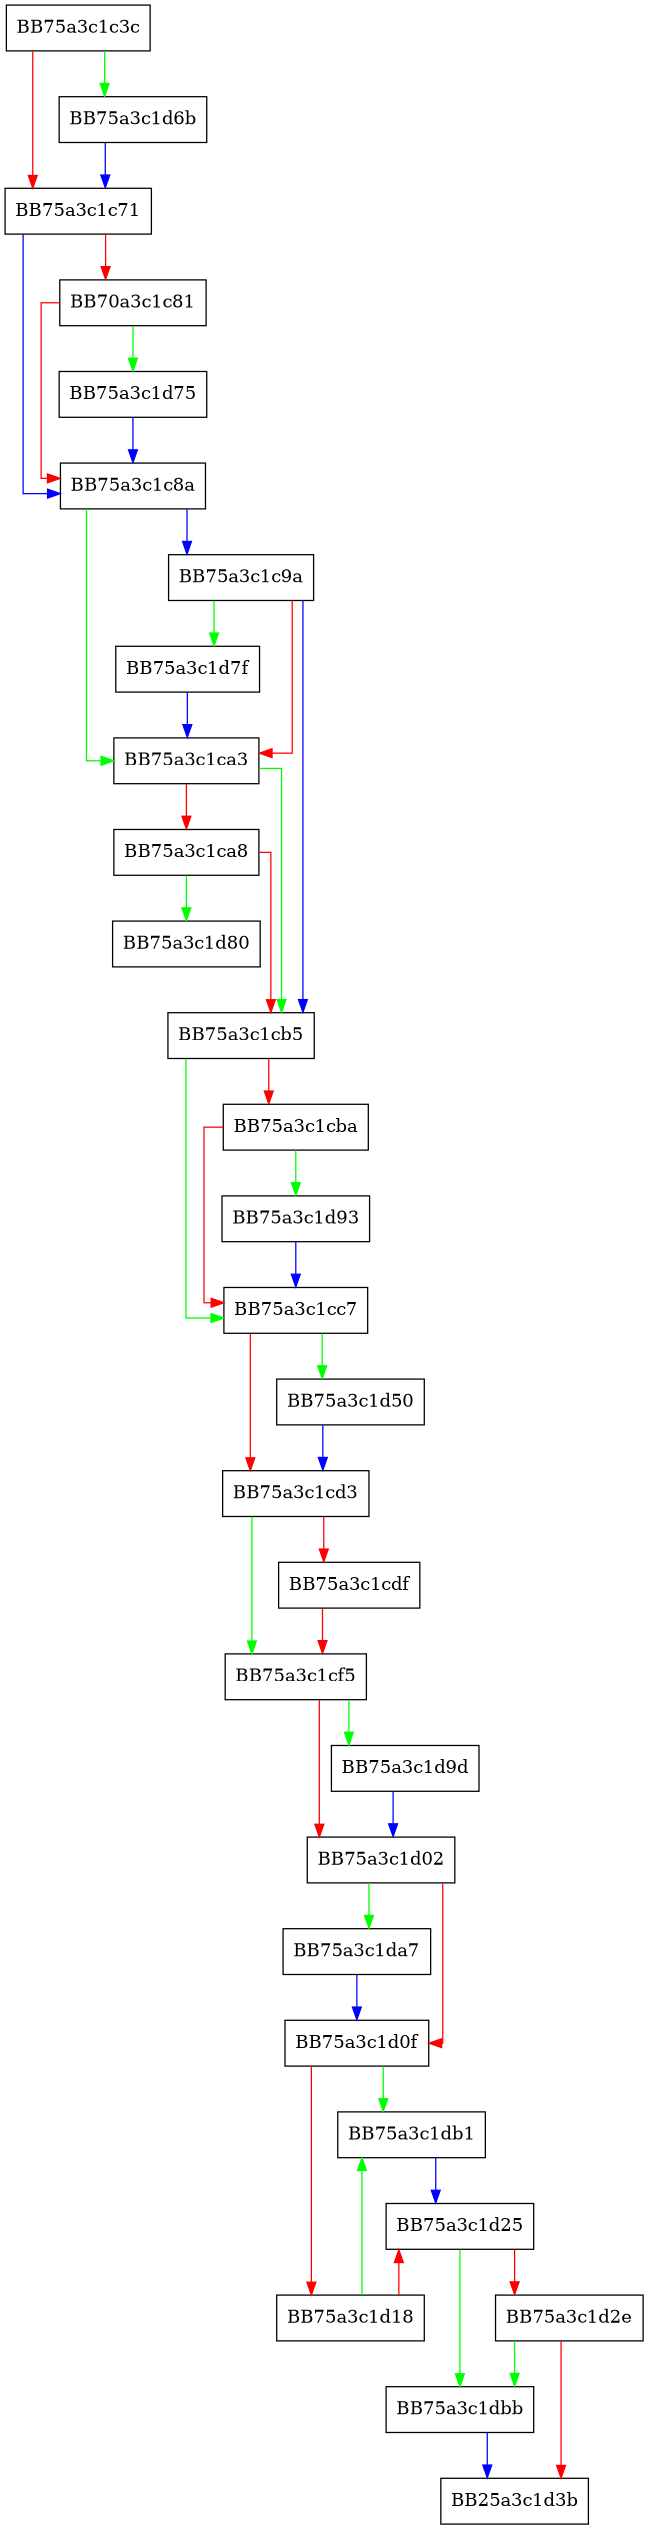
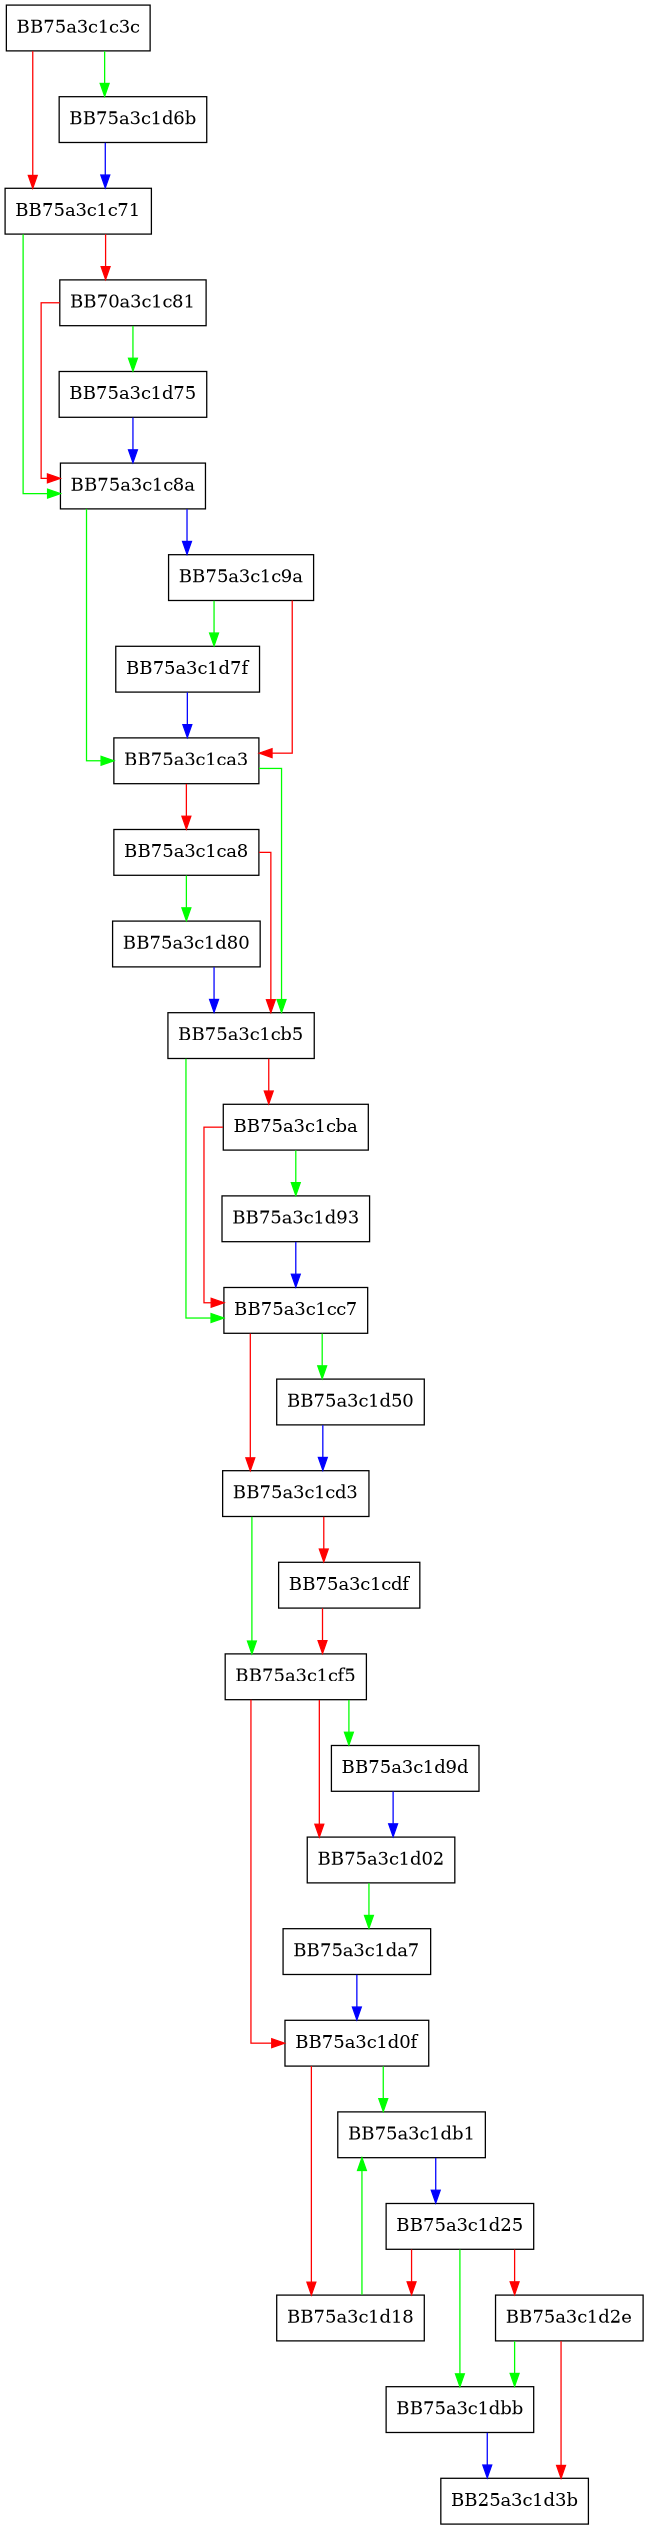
edge "BB75a3c1c71" -> "BB75a3c1c8a": color blue -> green
edge "BB75a3c1c9a" -> "BB75a3c1cb5": now "BB75a3c1d80" -> "BB75a3c1cb5"
edge "BB75a3c1d02" -> "BB75a3c1d0f": now "BB75a3c1cf5" -> "BB75a3c1d0f"
edge "BB75a3c1d18" -> "BB75a3c1d25": reversed
